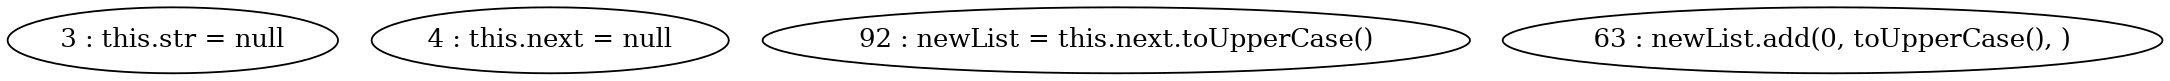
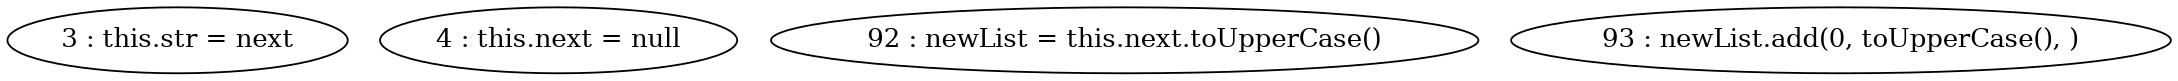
node "3 : this.str = null": label "3 : this.str = null" -> "3 : this.str = next"
node "63 : newList.add(0, toUpperCase(), )": label "63 : newList.add(0, toUpperCase(), )" -> "93 : newList.add(0, toUpperCase(), )"
